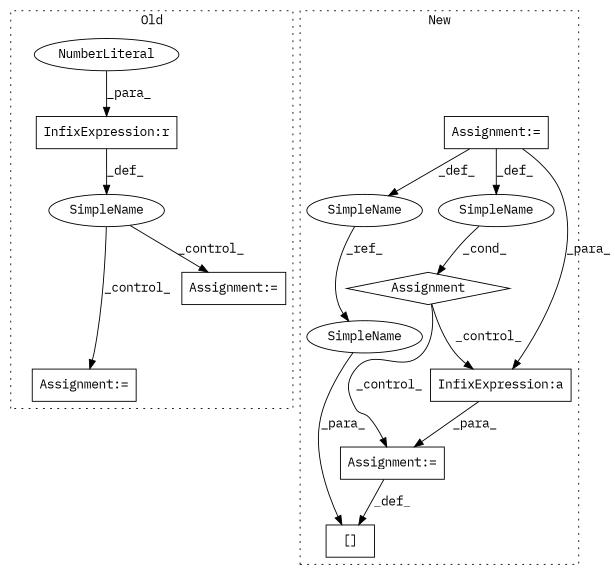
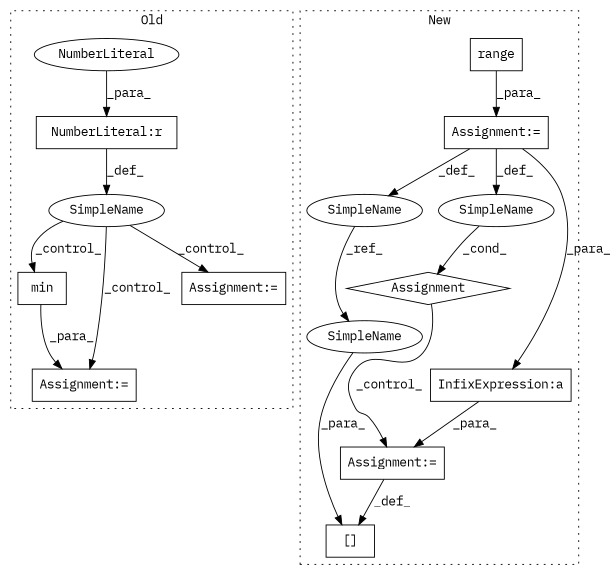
node "range": added
node "InfixExpression:r": label "InfixExpression:r" -> "NumberLiteral:r"
node "min": added
edge "Assignment" -> "InfixExpression:a": removed, label "_control_"
